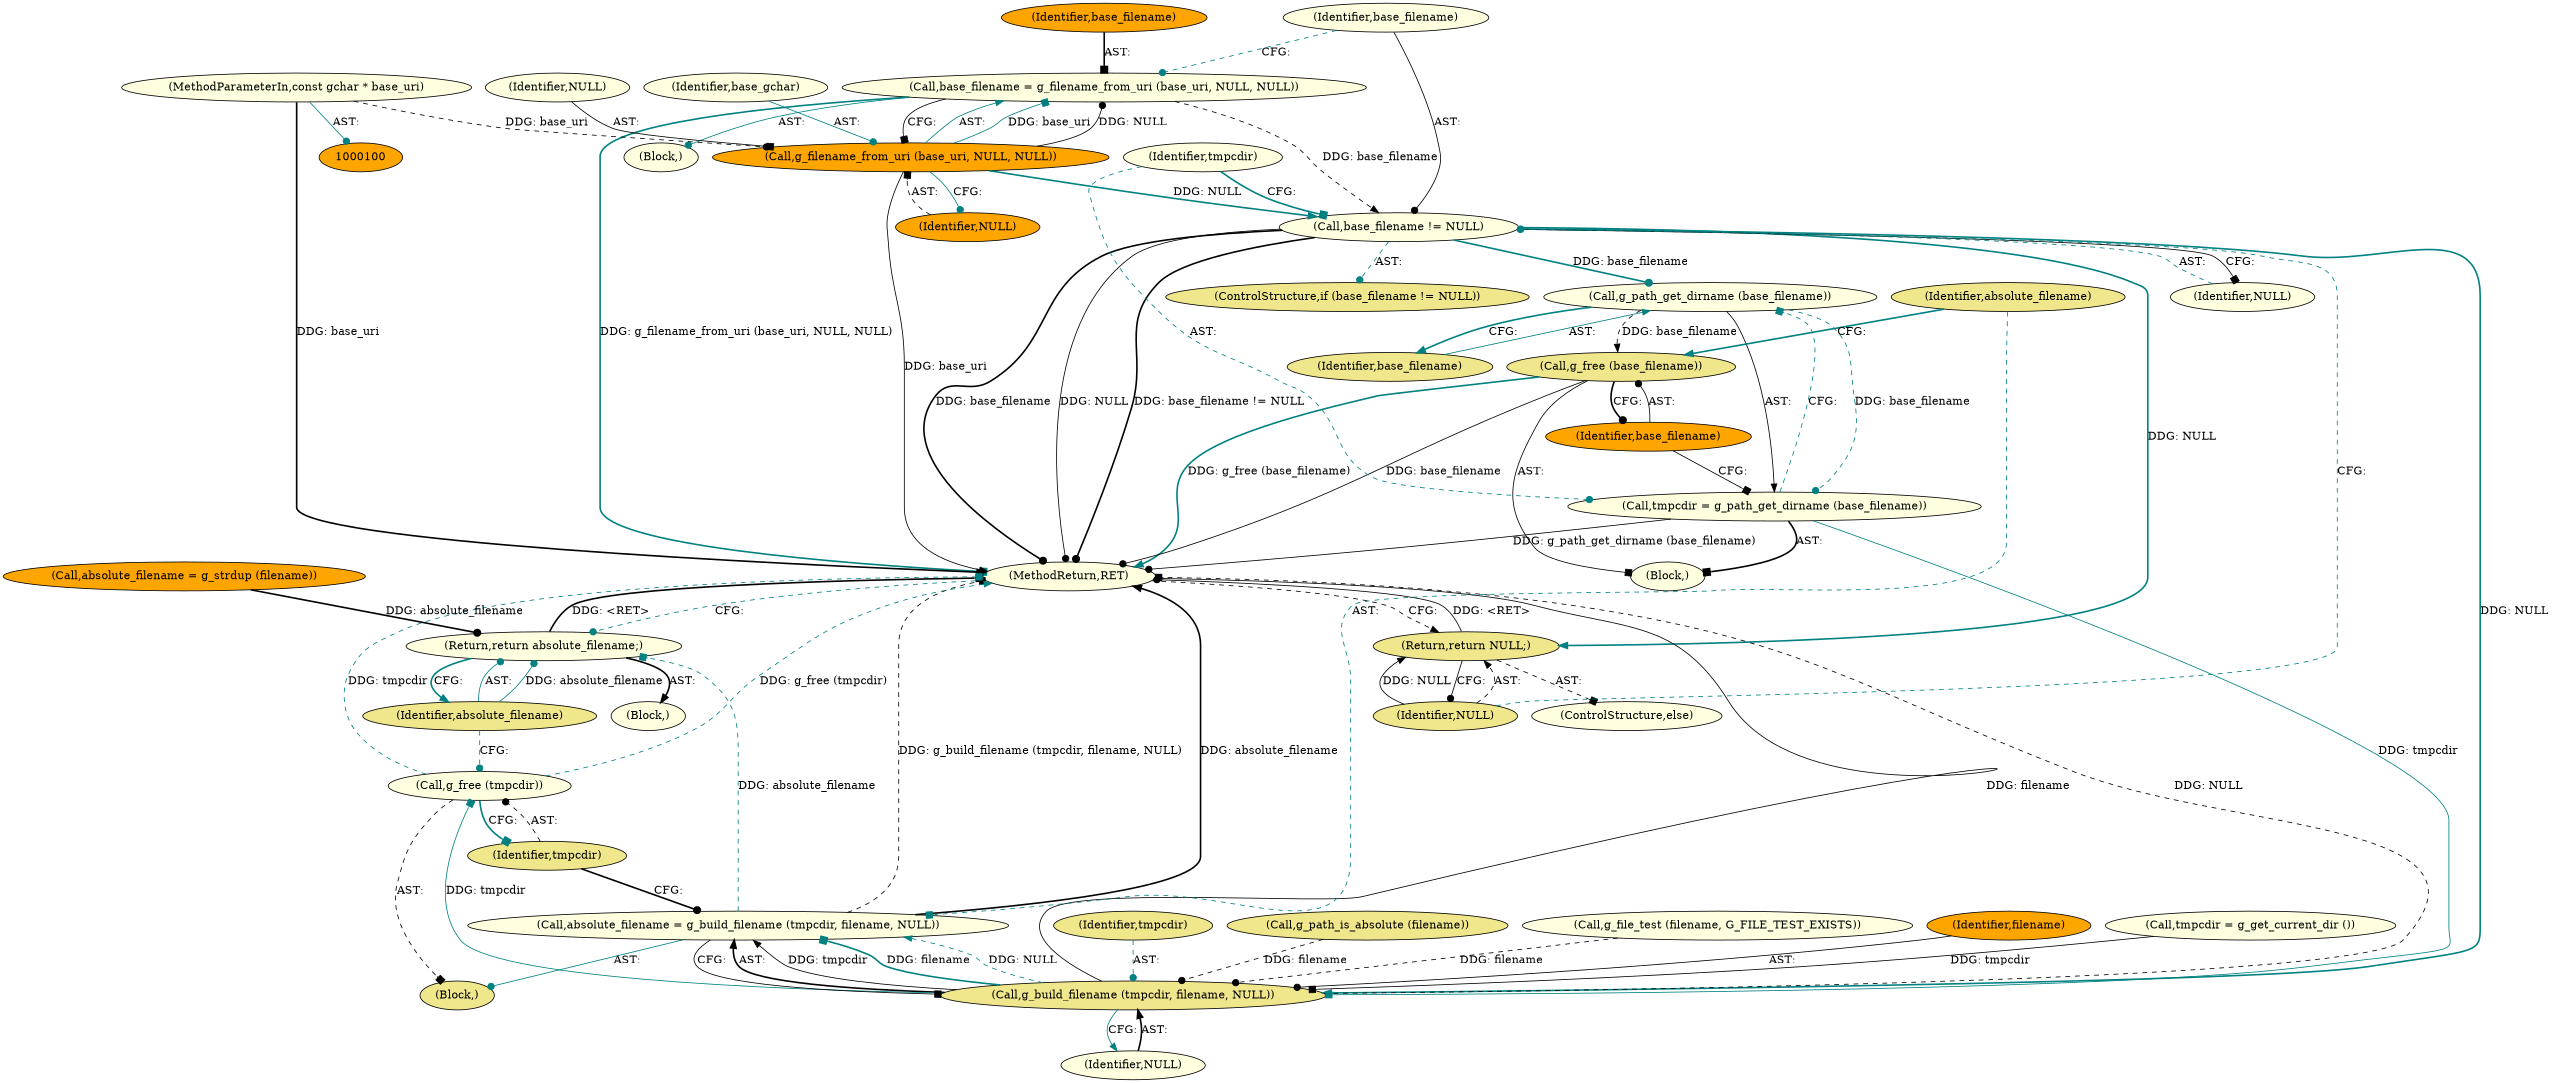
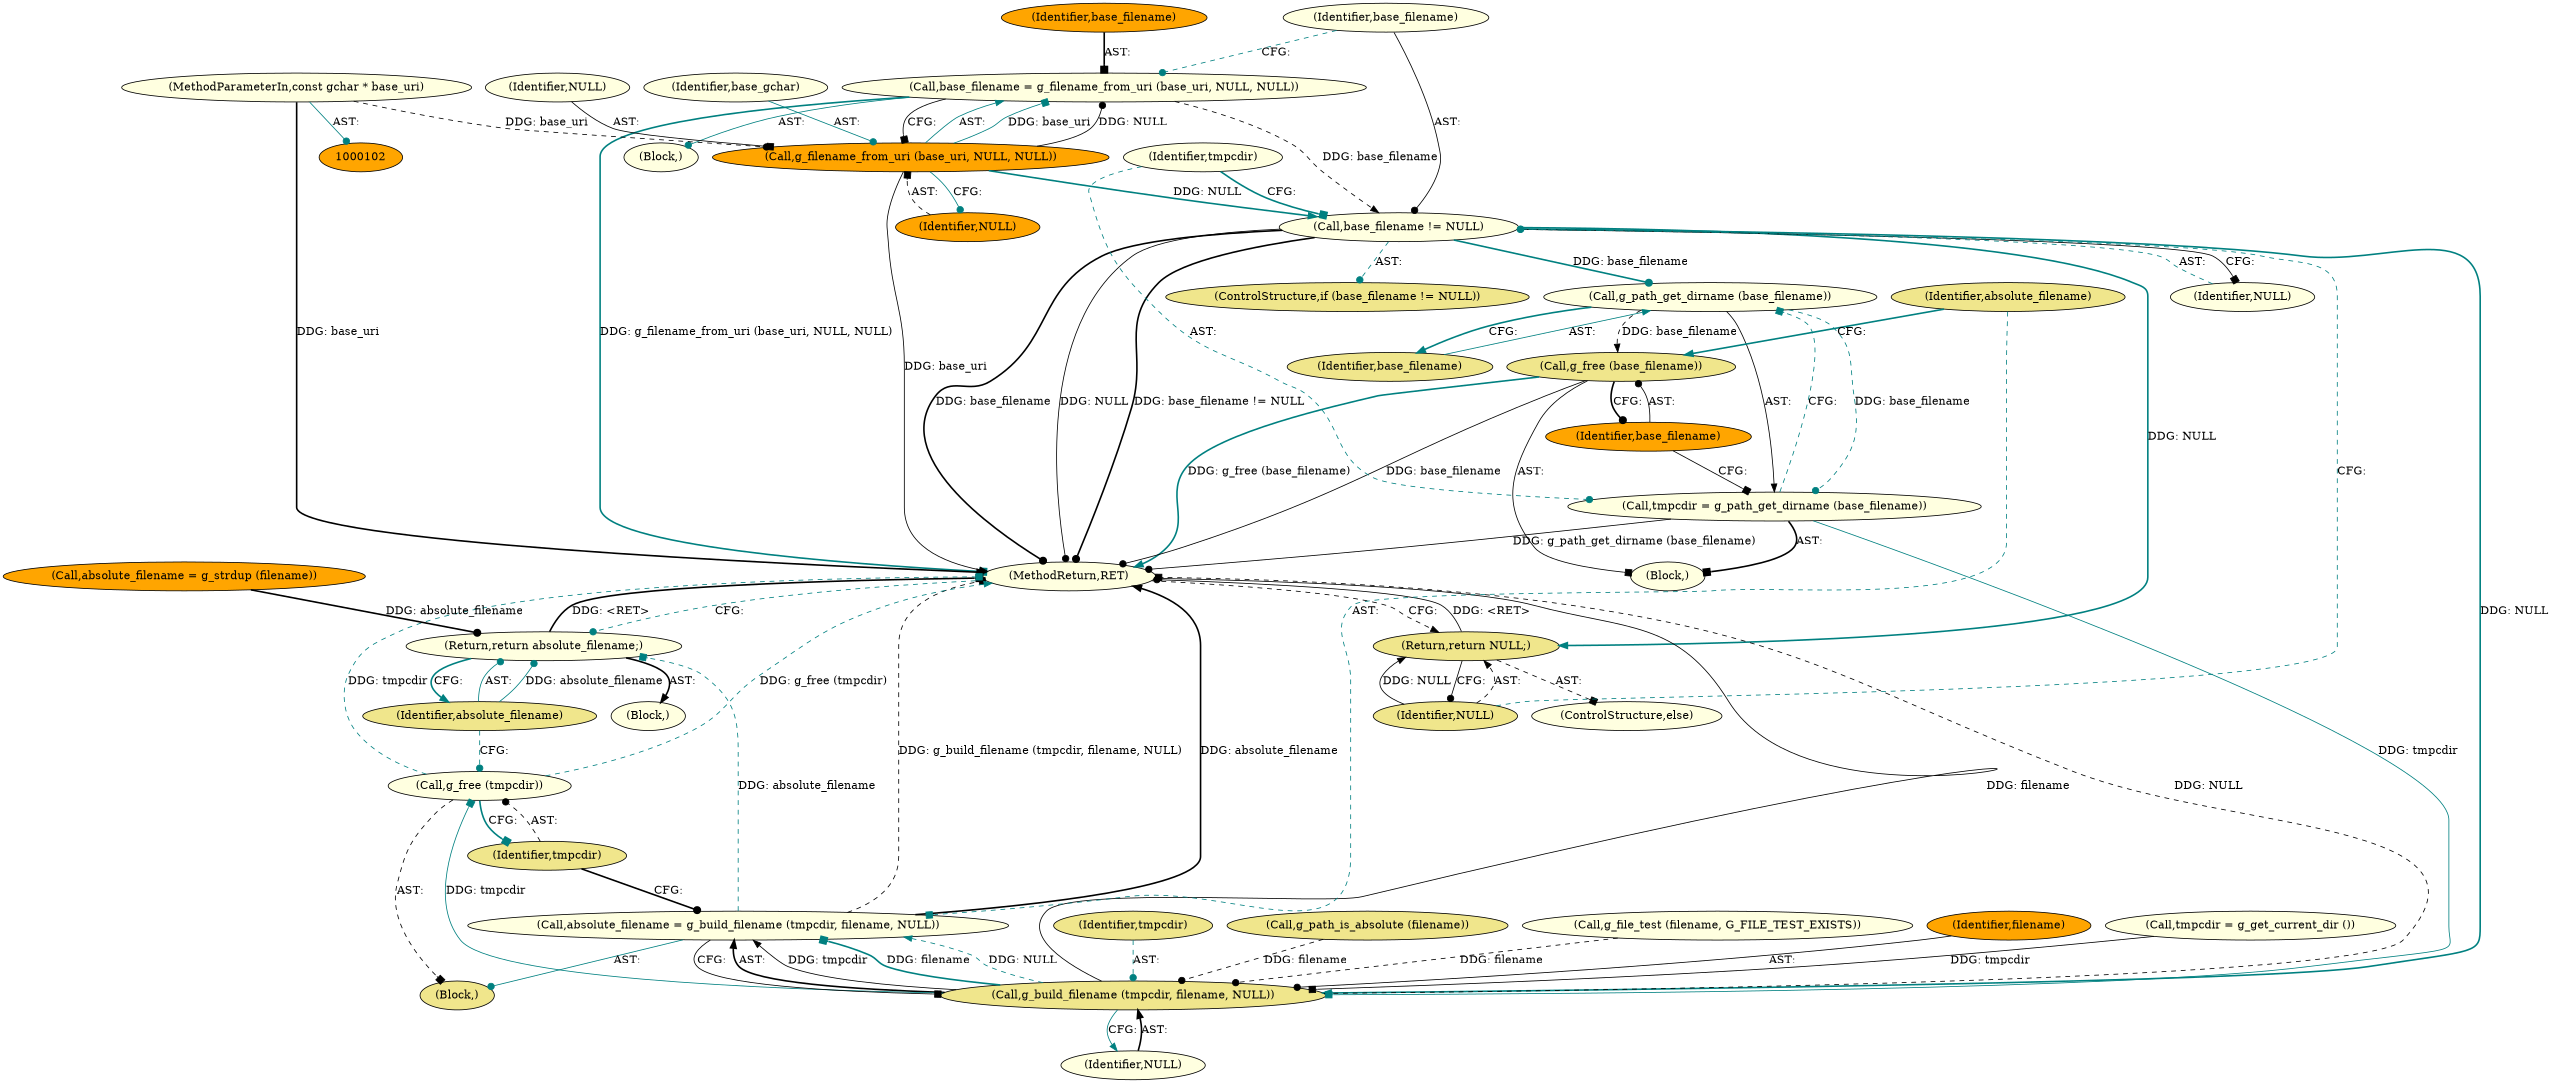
node "1000100": label "1000100" -> "1000102"
